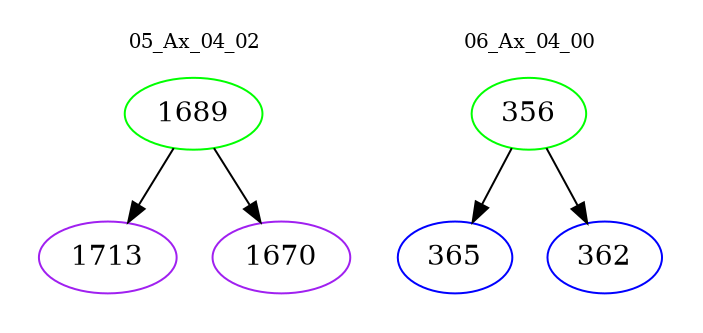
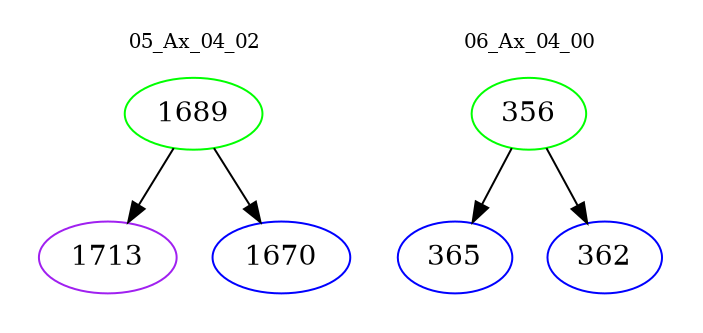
node "1670": color purple -> blue
